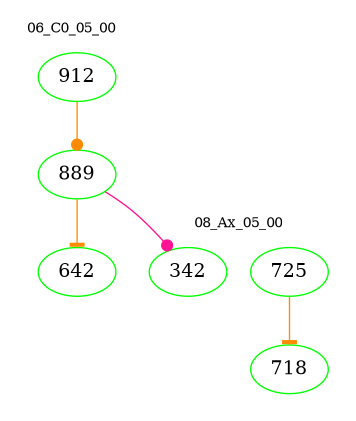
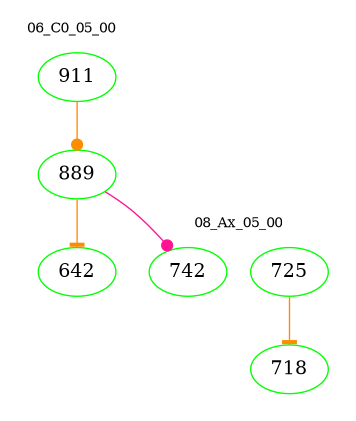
node "912": label "912" -> "911"
node "342": label "342" -> "742"
